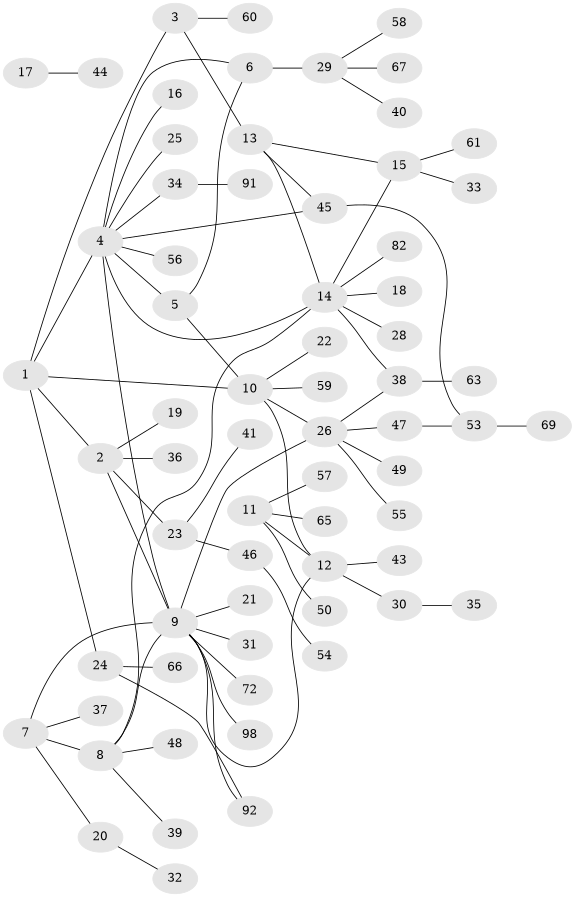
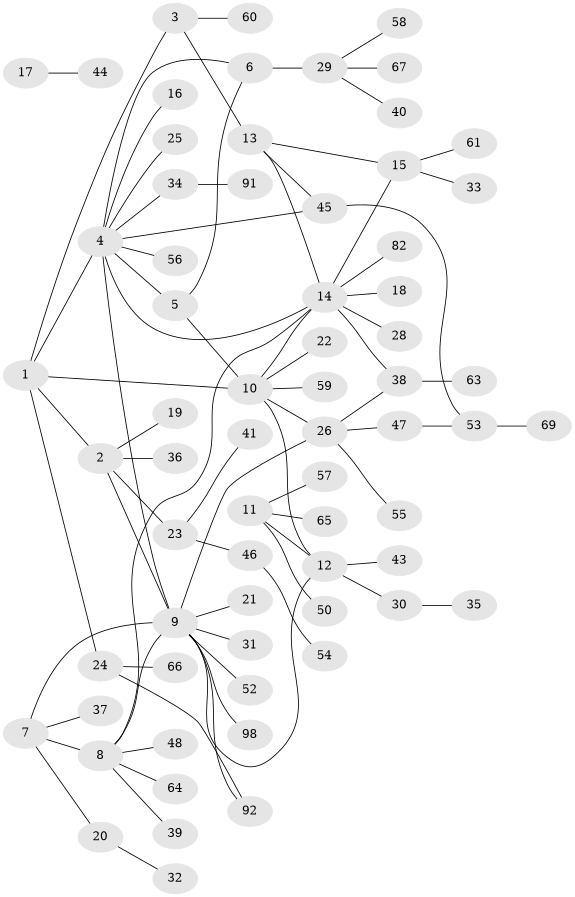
edge "14" -- "10": added
node "49": removed
node "72": label "72" -> "52"
node "64": added
